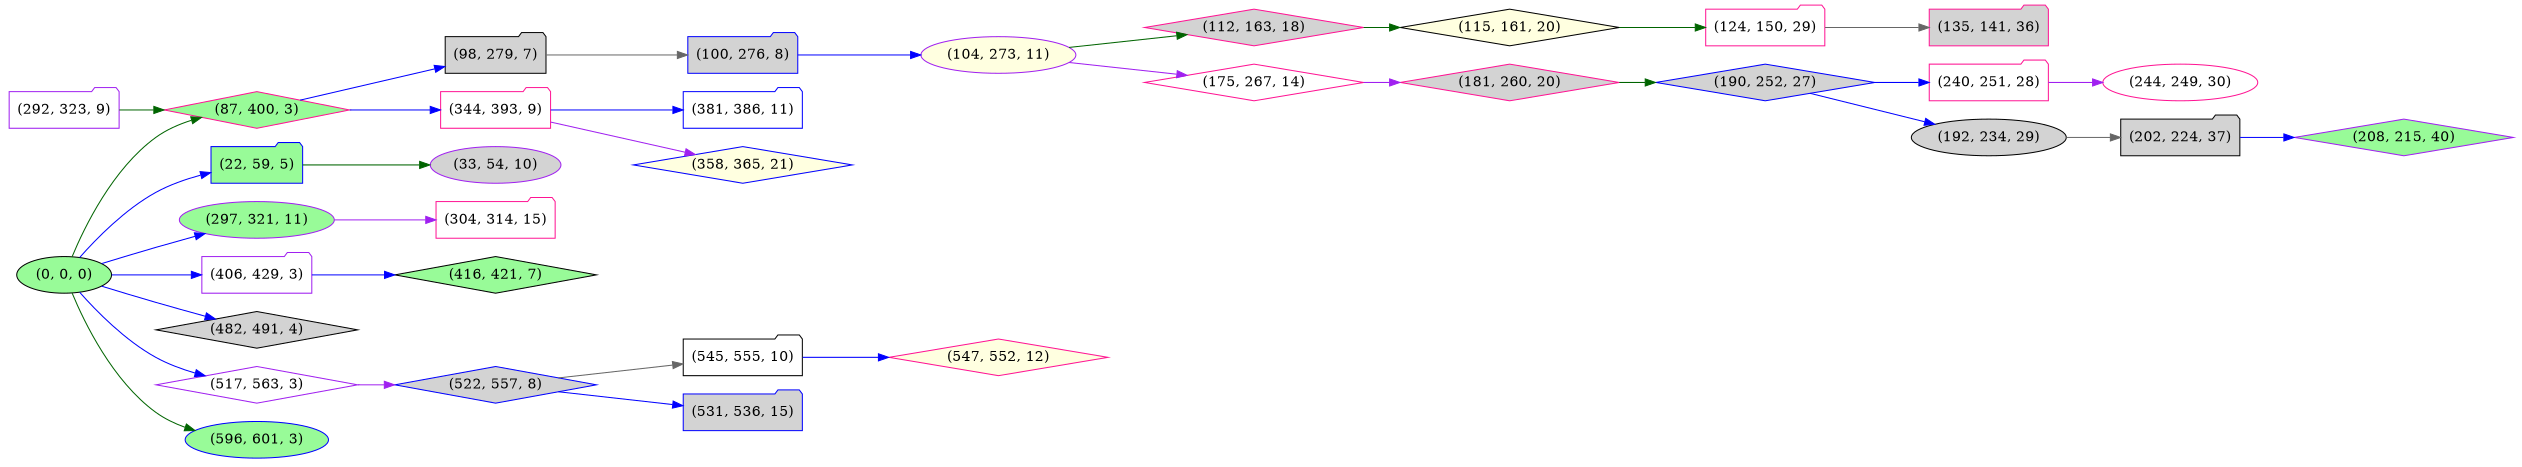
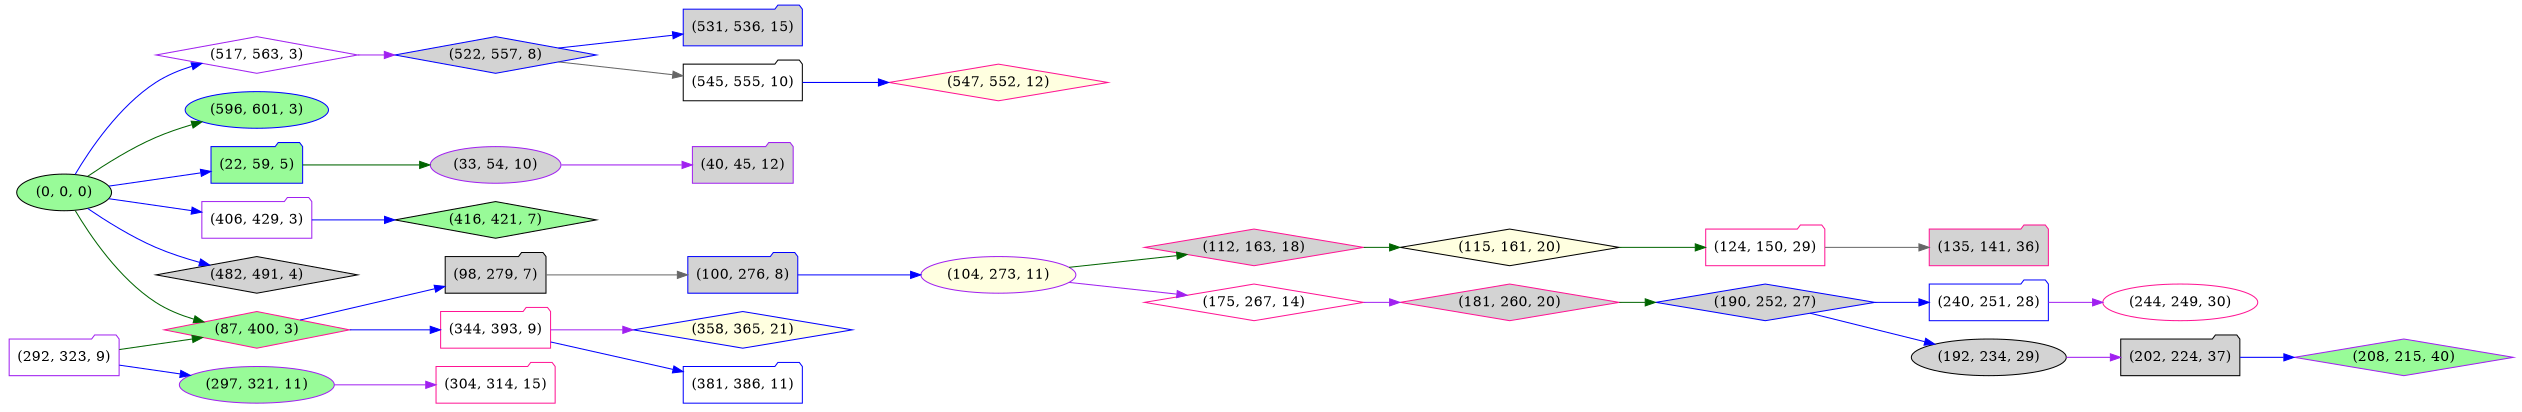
node "(240, 251, 28)": color deeppink -> blue
edge "(192, 234, 29)" -> "(202, 224, 37)": color gray40 -> purple
node "(40, 45, 12)": added
edge "(0, 0, 0)" -> "(297, 321, 11)": now "(292, 323, 9)" -> "(297, 321, 11)"
